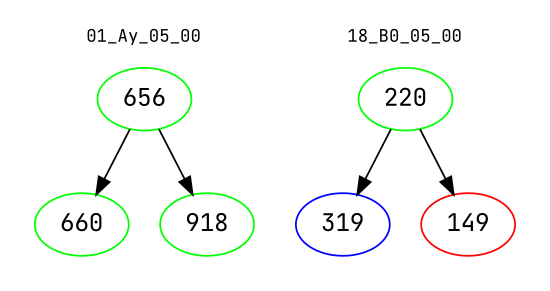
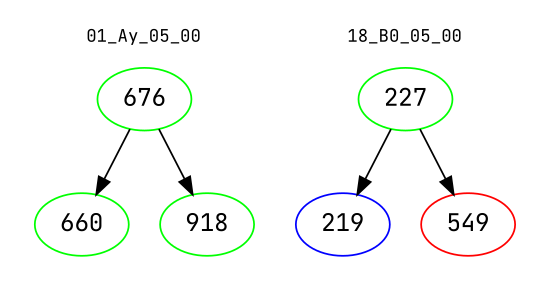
node "656": label "656" -> "676"
node "220": label "220" -> "227"
node "319": label "319" -> "219"
node "149": label "149" -> "549"
